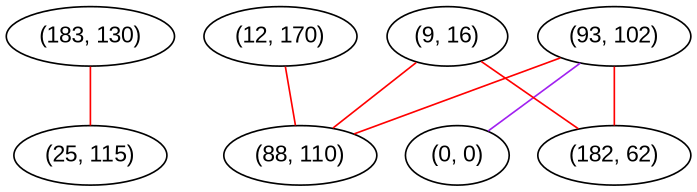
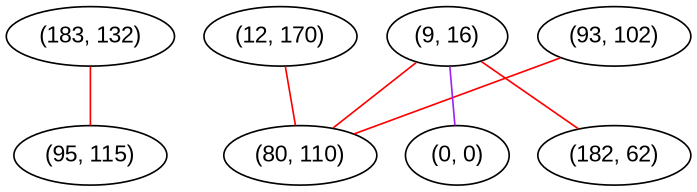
node "(183, 130)": label "(183, 130)" -> "(183, 132)"
edge "(93, 102)" -- "(0, 0)": now "(9, 16)" -- "(0, 0)"
edge "(93, 102)" -- "(182, 62)": removed
node "(25, 115)": label "(25, 115)" -> "(95, 115)"
node "(88, 110)": label "(88, 110)" -> "(80, 110)"
